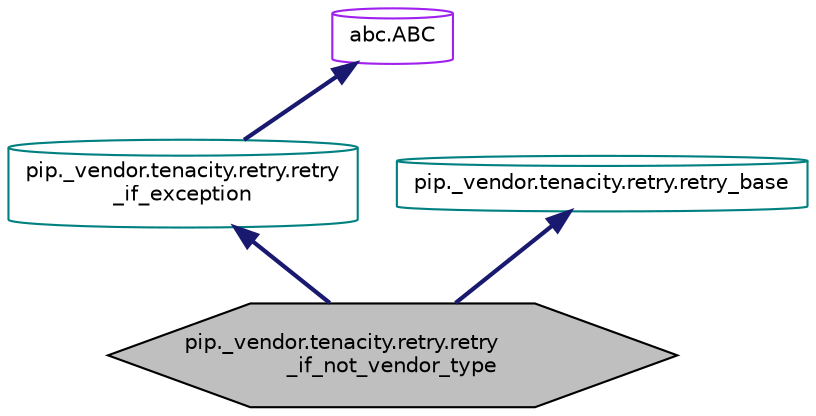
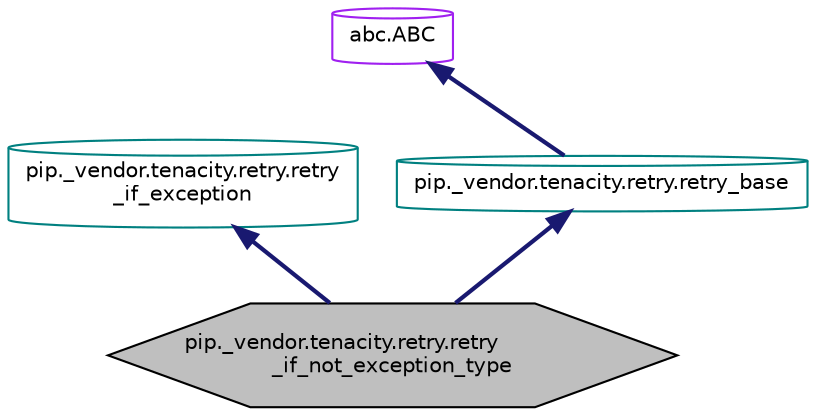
edge "pip._vendor.tenacity.retry.retry _if_exception" -> "abc.ABC": now "pip._vendor.tenacity.retry.retry_base" -> "abc.ABC"
node "pip._vendor.tenacity.retry.retry _if_not_vendor_type": label "pip._vendor.tenacity.retry.retry _if_not_vendor_type" -> "pip._vendor.tenacity.retry.retry _if_not_exception_type"
